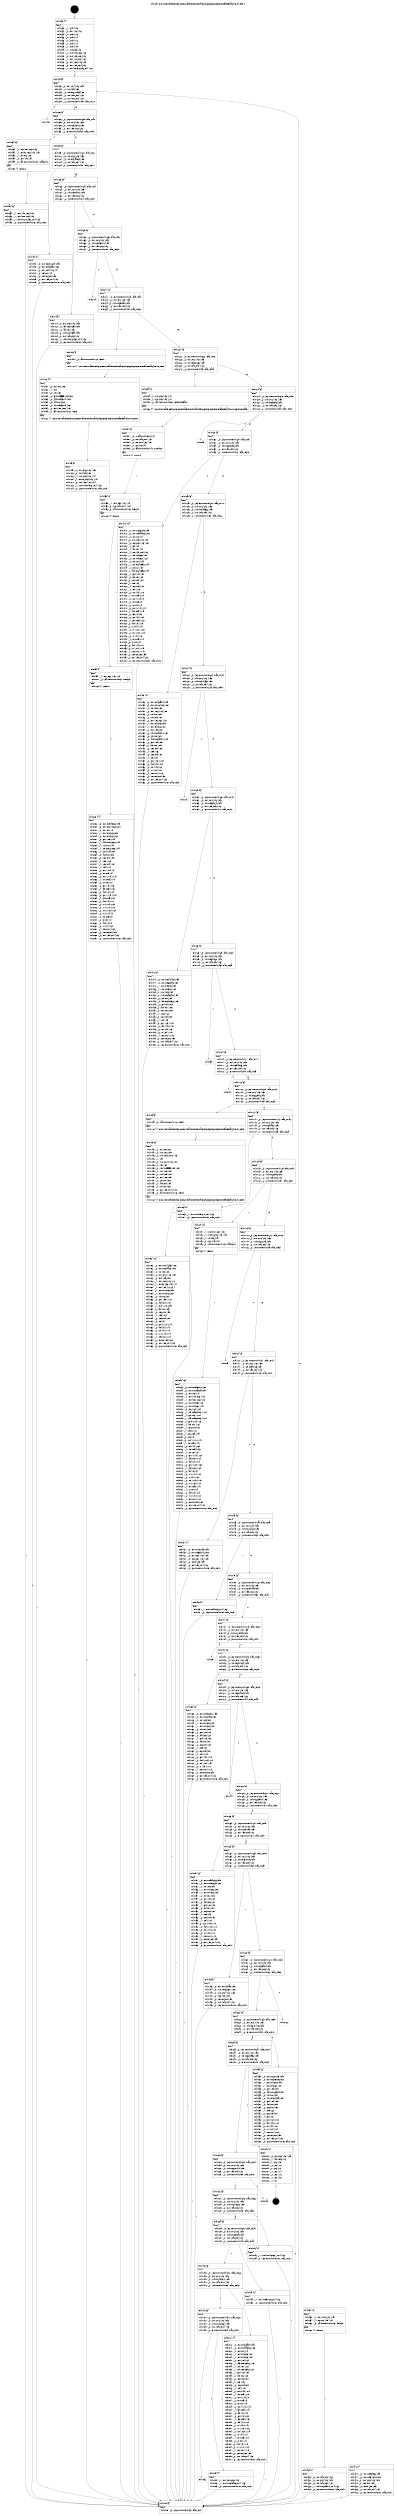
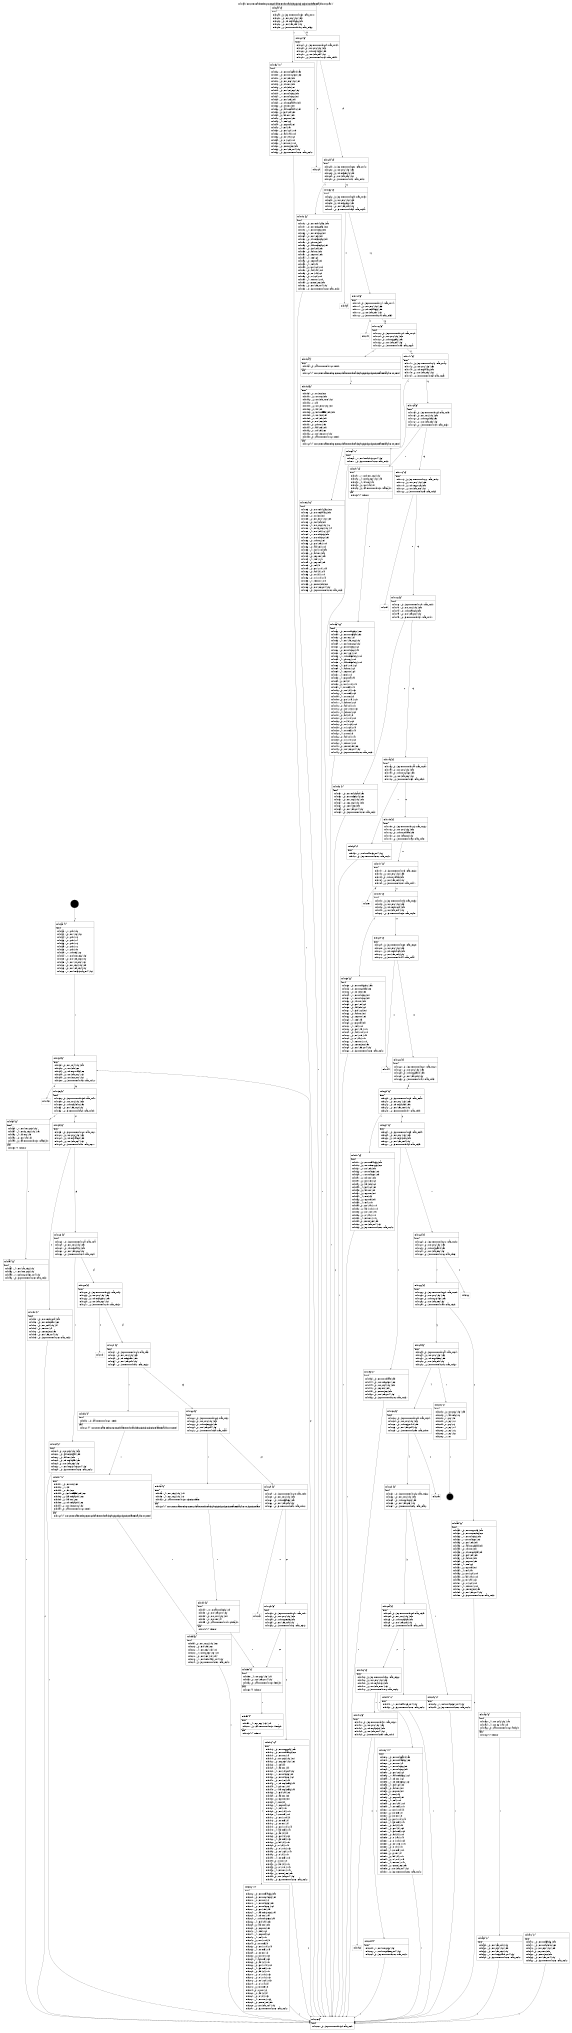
edge "0x401692 [25]" -> "0x4016ab [25]": now "0x401692 [25]" -> "0x401fee [15]"
